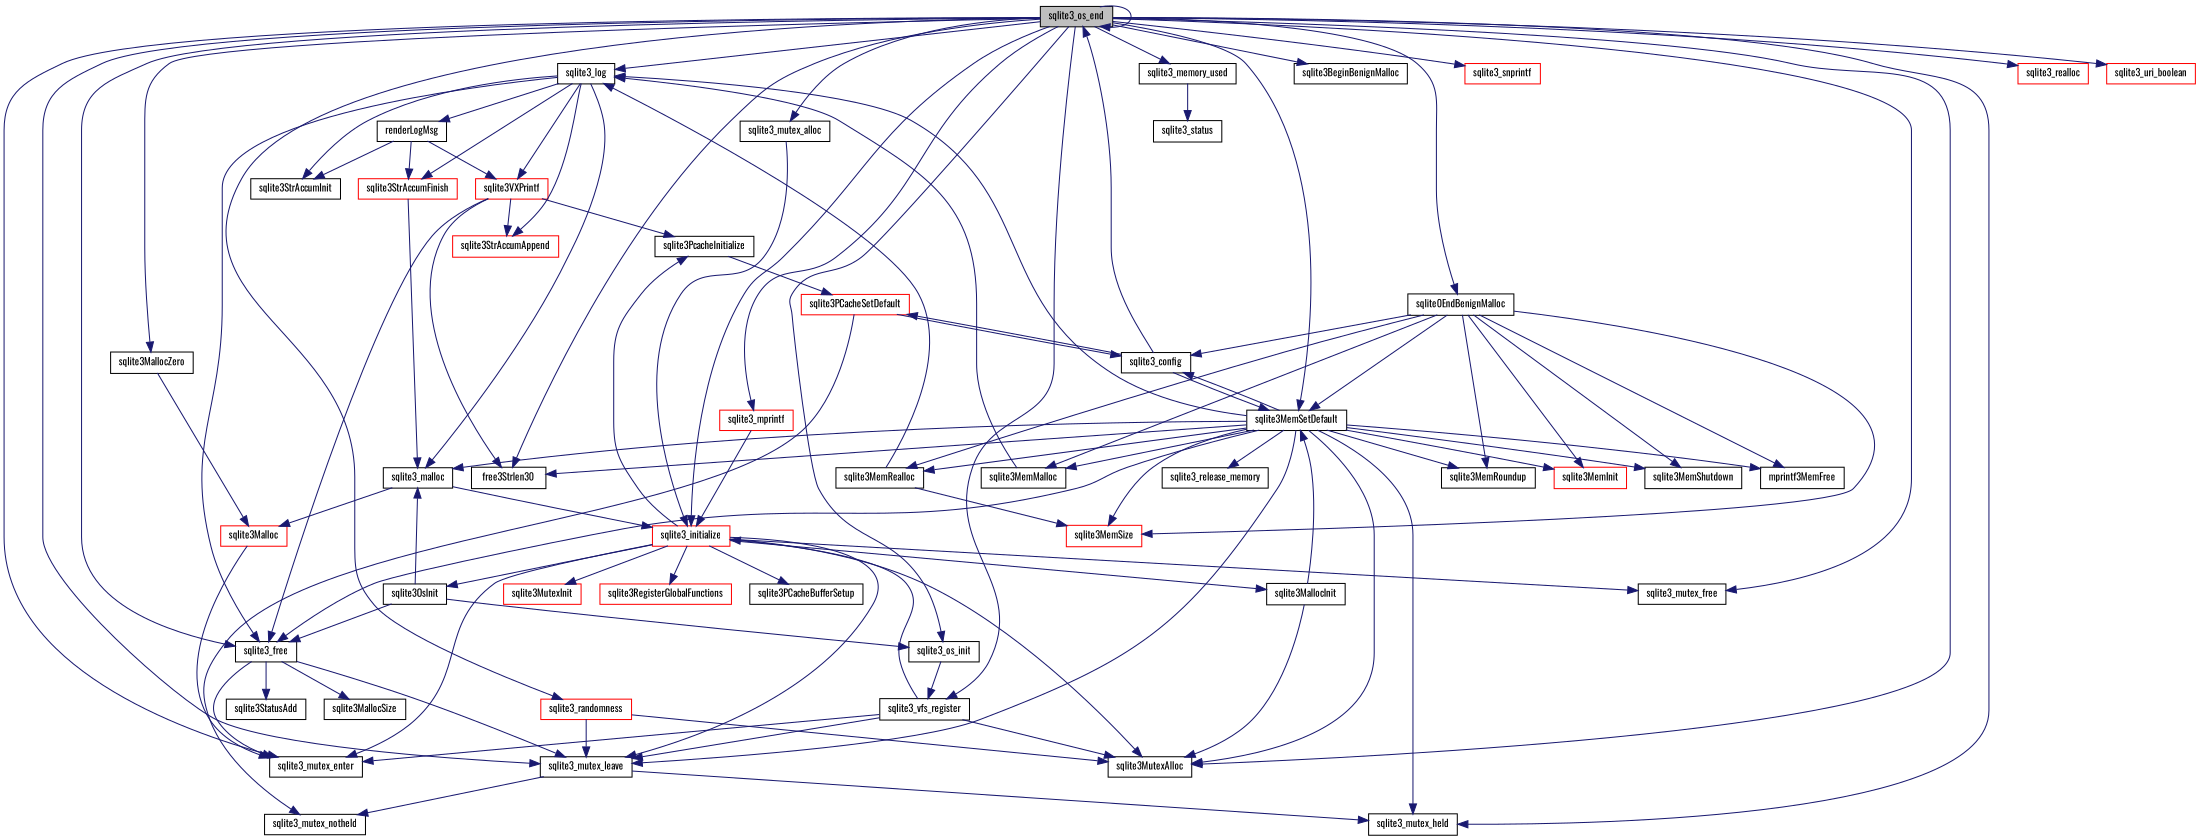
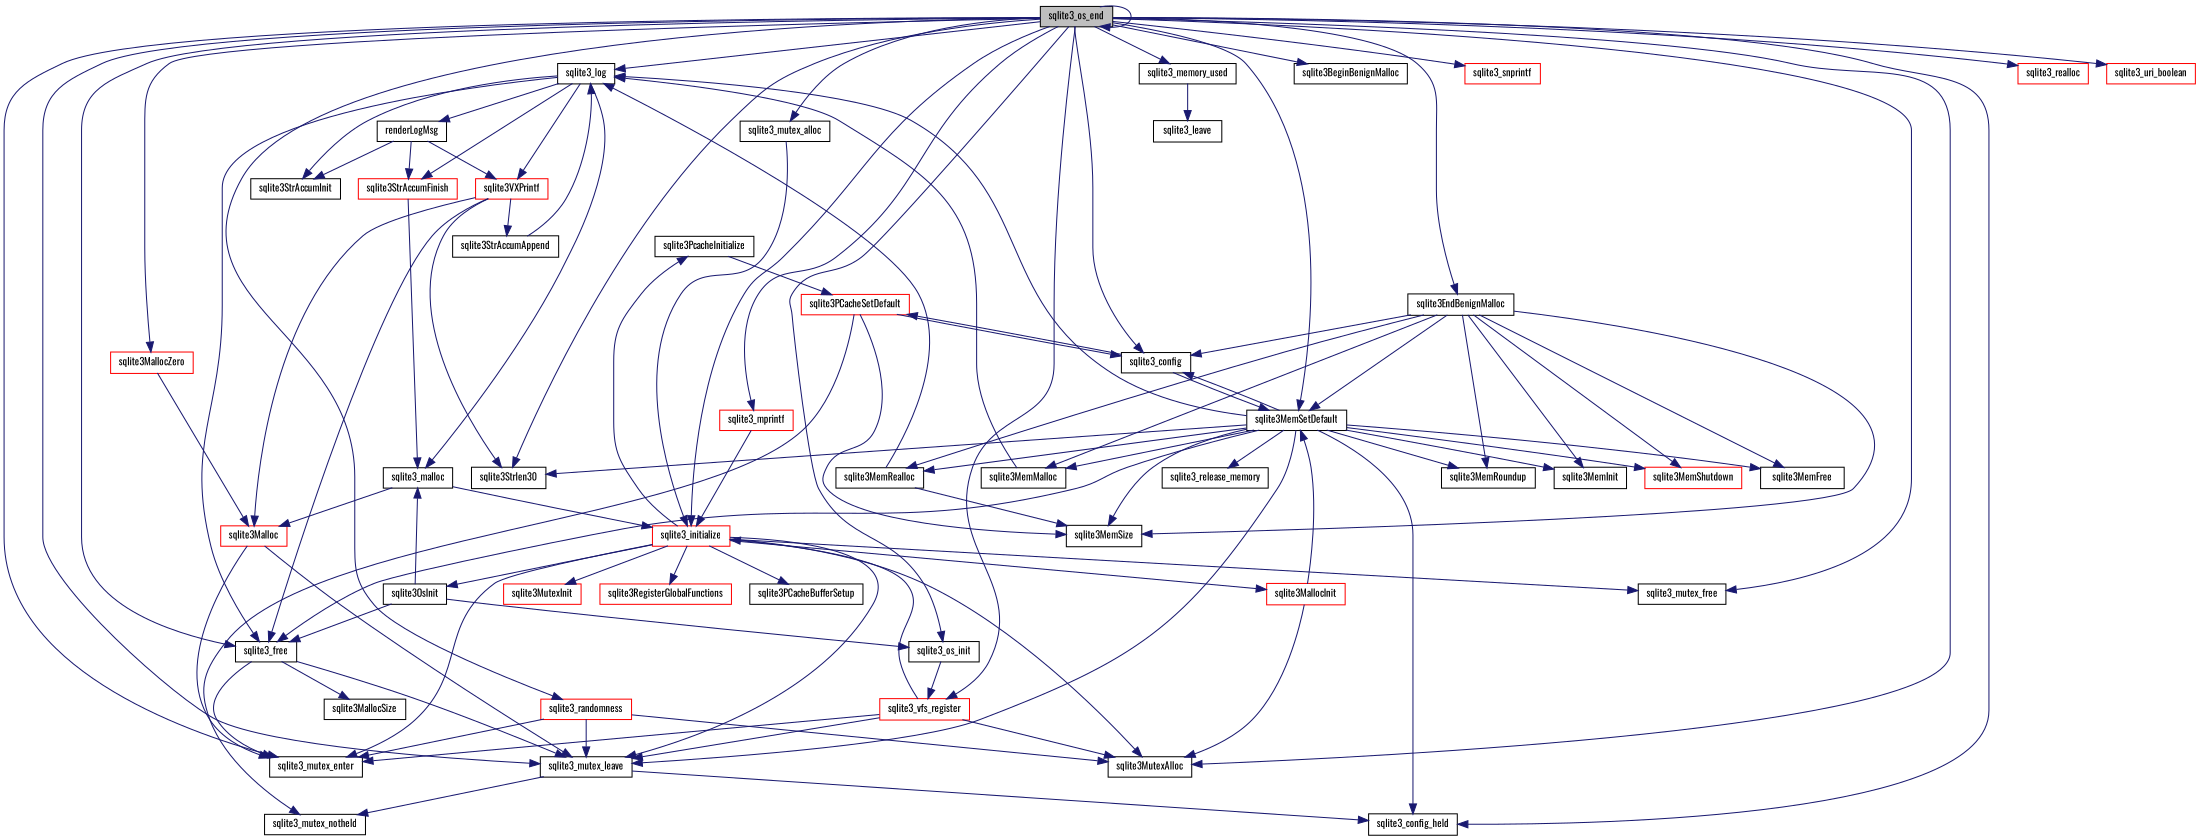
node "sqlite3_status": label "sqlite3_status" -> "sqlite3_leave"
edge "sqlite3_log" -> "sqlite3StrAccumAppend": reversed
edge "sqlite3_config" -> "sqlite3_os_end": reversed
edge "sqlite3VXPrintf" -> "sqlite3PcacheInitialize": now "sqlite3VXPrintf" -> "sqlite3Malloc"
node "sqlite3StrAccumAppend": color red -> black
node "sqlite0EndBenignMalloc": label "sqlite0EndBenignMalloc" -> "sqlite3EndBenignMalloc"
node "sqlite3MallocZero": color black -> red
edge "sqlite3MemSetDefault" -> "sqlite3_malloc": removed
node "free3Strlen30": label "free3Strlen30" -> "sqlite3Strlen30"
node "sqlite3MemInit": color red -> black
node "sqlite3MemShutdown": color black -> red
node "mprintf3MemFree": label "mprintf3MemFree" -> "sqlite3MemFree"
edge "sqlite3PCacheSetDefault" -> "sqlite3MemSize": added
node "sqlite3MemSize": color red -> black
node "sqlite3MallocInit": color black -> red
edge "sqlite3MemSetDefault" -> "sqlite3MutexAlloc": removed
edge "sqlite3Malloc" -> "sqlite3_mutex_leave": added
node "sqlite3StatusAdd": removed
node "sqlite3_vfs_register": color black -> red
edge "sqlite3_randomness" -> "sqlite3_mutex_enter": added
node "sqlite3_mutex_held": label "sqlite3_mutex_held" -> "sqlite3_config_held"
